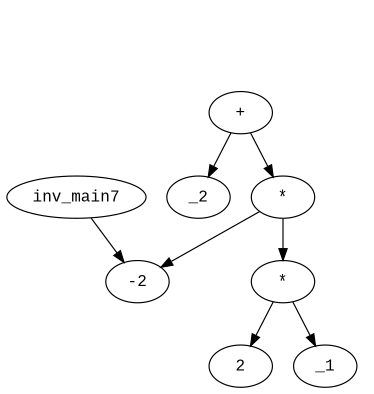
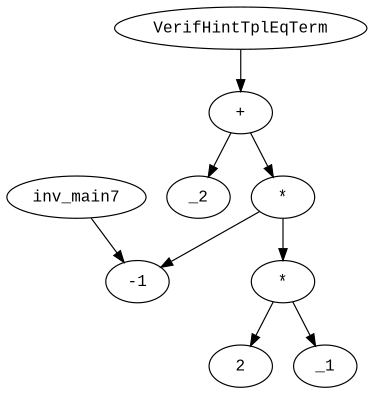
node "VerifHintTplEqTerm": added
node "-2": label "-2" -> "-1"
